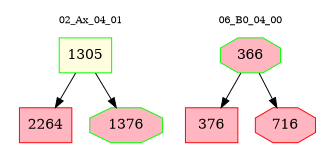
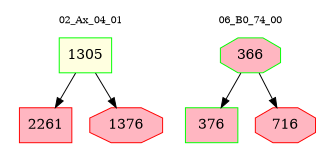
cluster "06_B0_04_00": label "06_B0_04_00" -> "06_B0_74_00"
node "2264": label "2264" -> "2261"
node "1376": color green -> red
node "376": color red -> green
